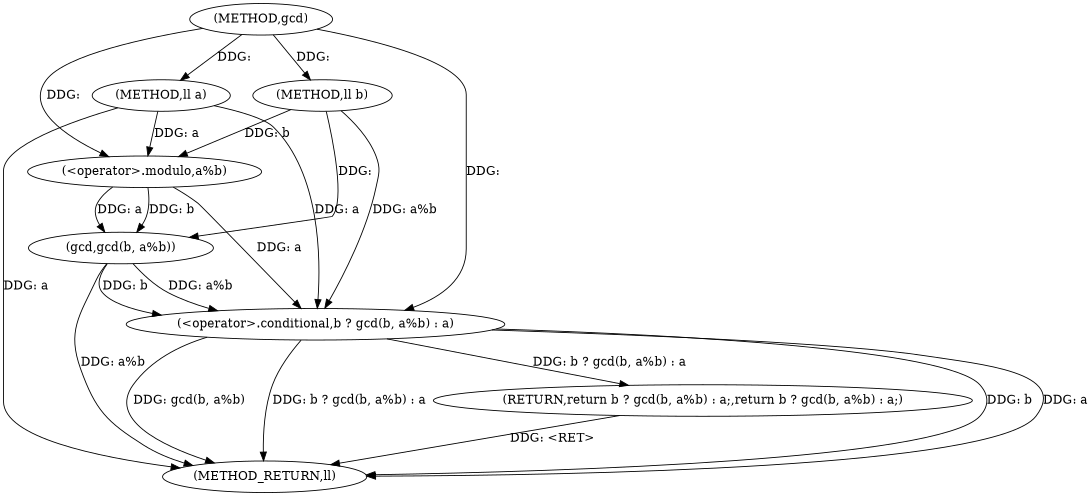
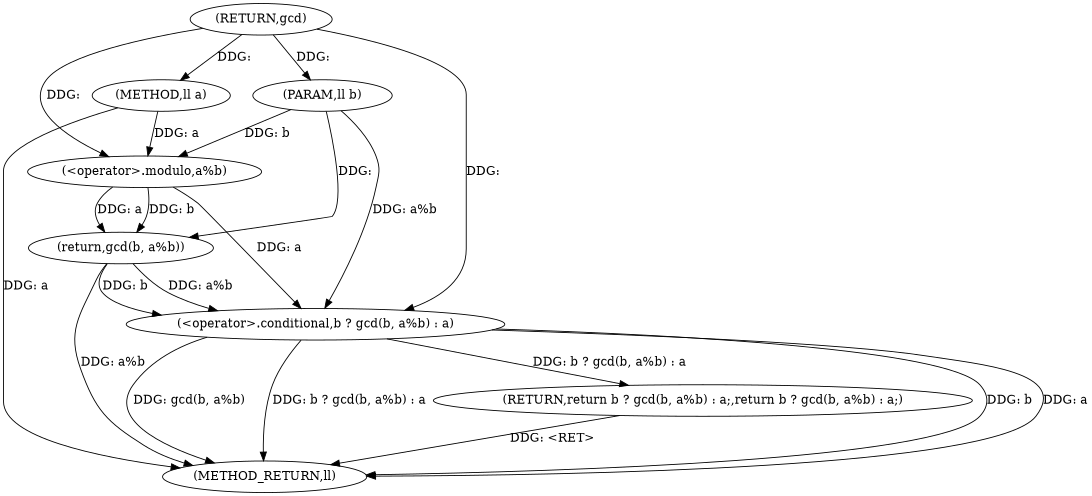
node "(METHOD,gcd)": label "(METHOD,gcd)" -> "(RETURN,gcd)"
node "(METHOD,ll b)": label "(METHOD,ll b)" -> "(PARAM,ll b)"
edge "(METHOD,ll a)" -> "(<operator>.conditional,b ? gcd(b, a%b) : a)": removed, label "DDG: a"
node "(gcd,gcd(b, a%b))": label "(gcd,gcd(b, a%b))" -> "(return,gcd(b, a%b))"
